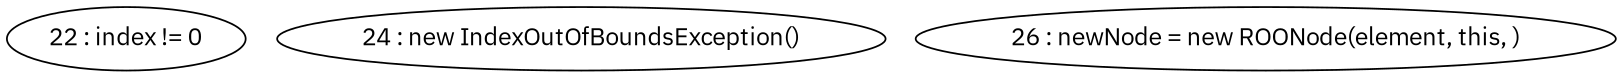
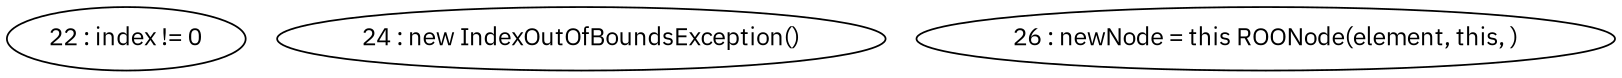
node "26 : newNode = new ROONode(element, this, )": label "26 : newNode = new ROONode(element, this, )" -> "26 : newNode = this ROONode(element, this, )"
